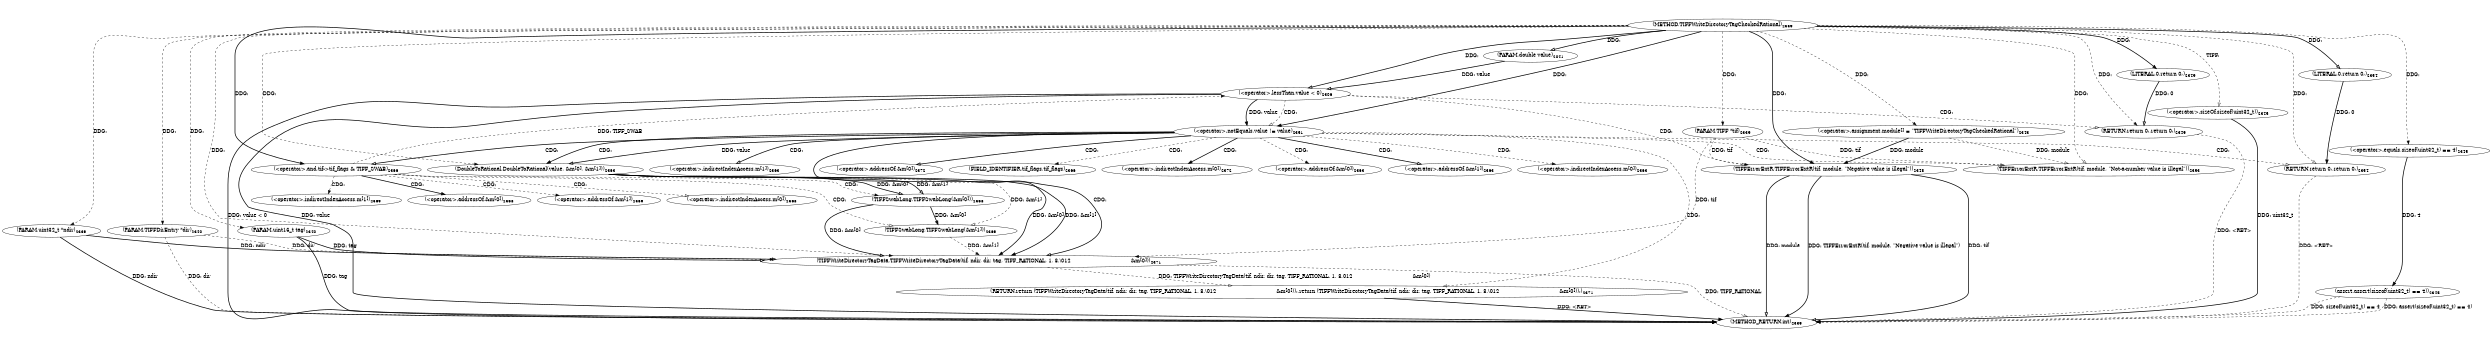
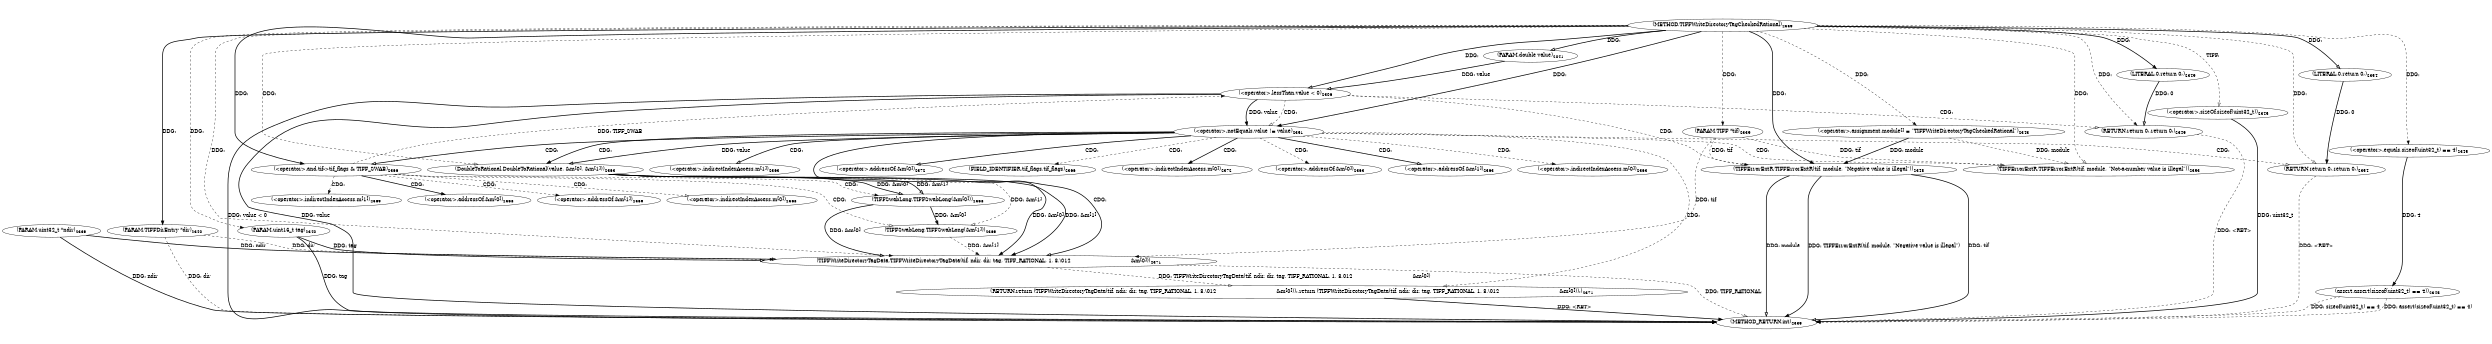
edge "(METHOD,TIFFWriteDirectoryTagCheckedRational)" -> "(PARAM,uint32_t *ndir)": removed, label "DDG:"
edge "(METHOD,TIFFWriteDirectoryTagCheckedRational)" -> "(PARAM,TIFFDirEntry *dir)": style dashed -> bold
edge "(METHOD,TIFFWriteDirectoryTagCheckedRational)" -> "(DoubleToRational,DoubleToRational(value, &m[0], &m[1]))": arrowhead normal -> onormal
